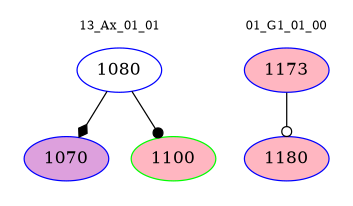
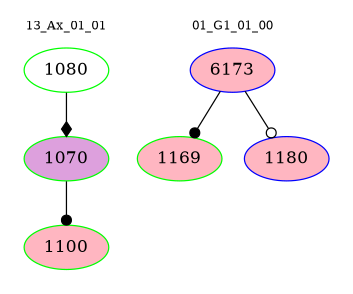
node "1080": color blue -> green
node "1173": label "1173" -> "6173"
edge "1080" -> "1100": now "1070" -> "1100"
node "1070": color blue -> green
node "1169": added
